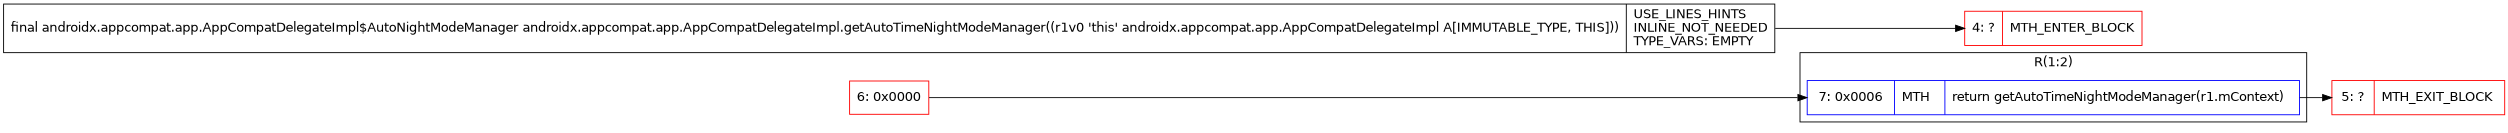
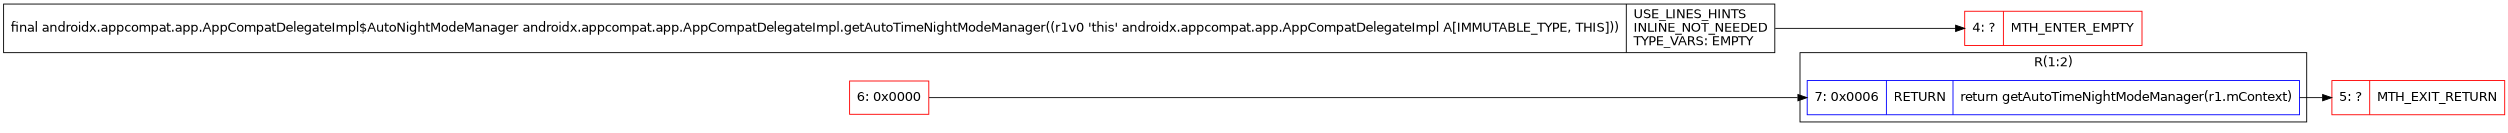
node "4: ?": text "MTH_ENTER_BLOCK" -> "MTH_ENTER_EMPTY"
node "7: 0x0006": text "MTH" -> "RETURN"
node "5: ?": text "MTH_EXIT_BLOCK" -> "MTH_EXIT_RETURN"
